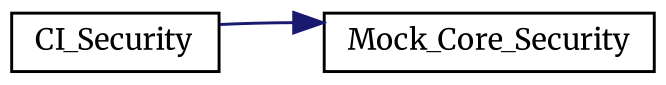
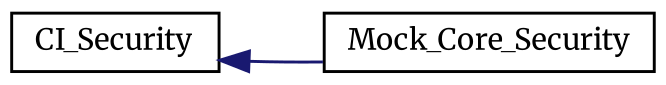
edge "CI_Security" -> "Mock_Core_Security": reversed
